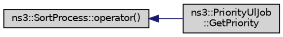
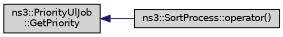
edge "ns3::PriorityUlJob ::GetPriority" -> "ns3::SortProcess::operator()": reversed
